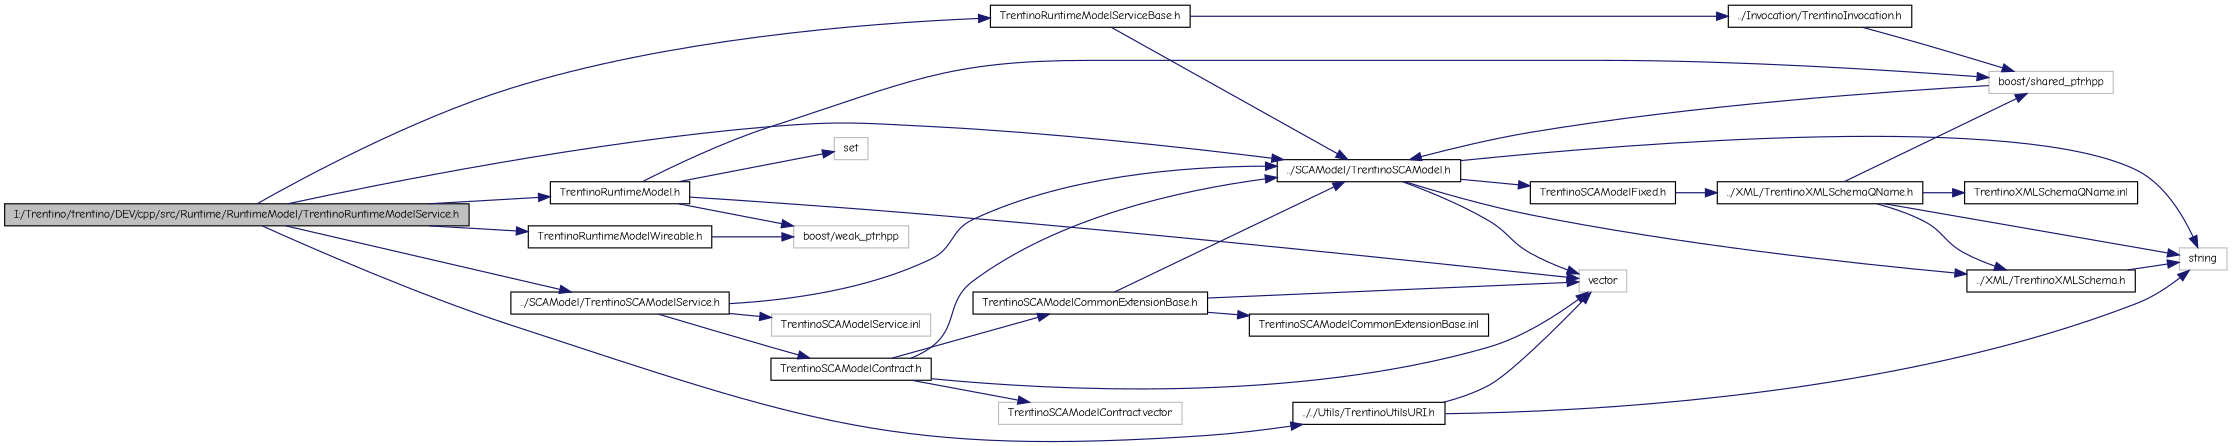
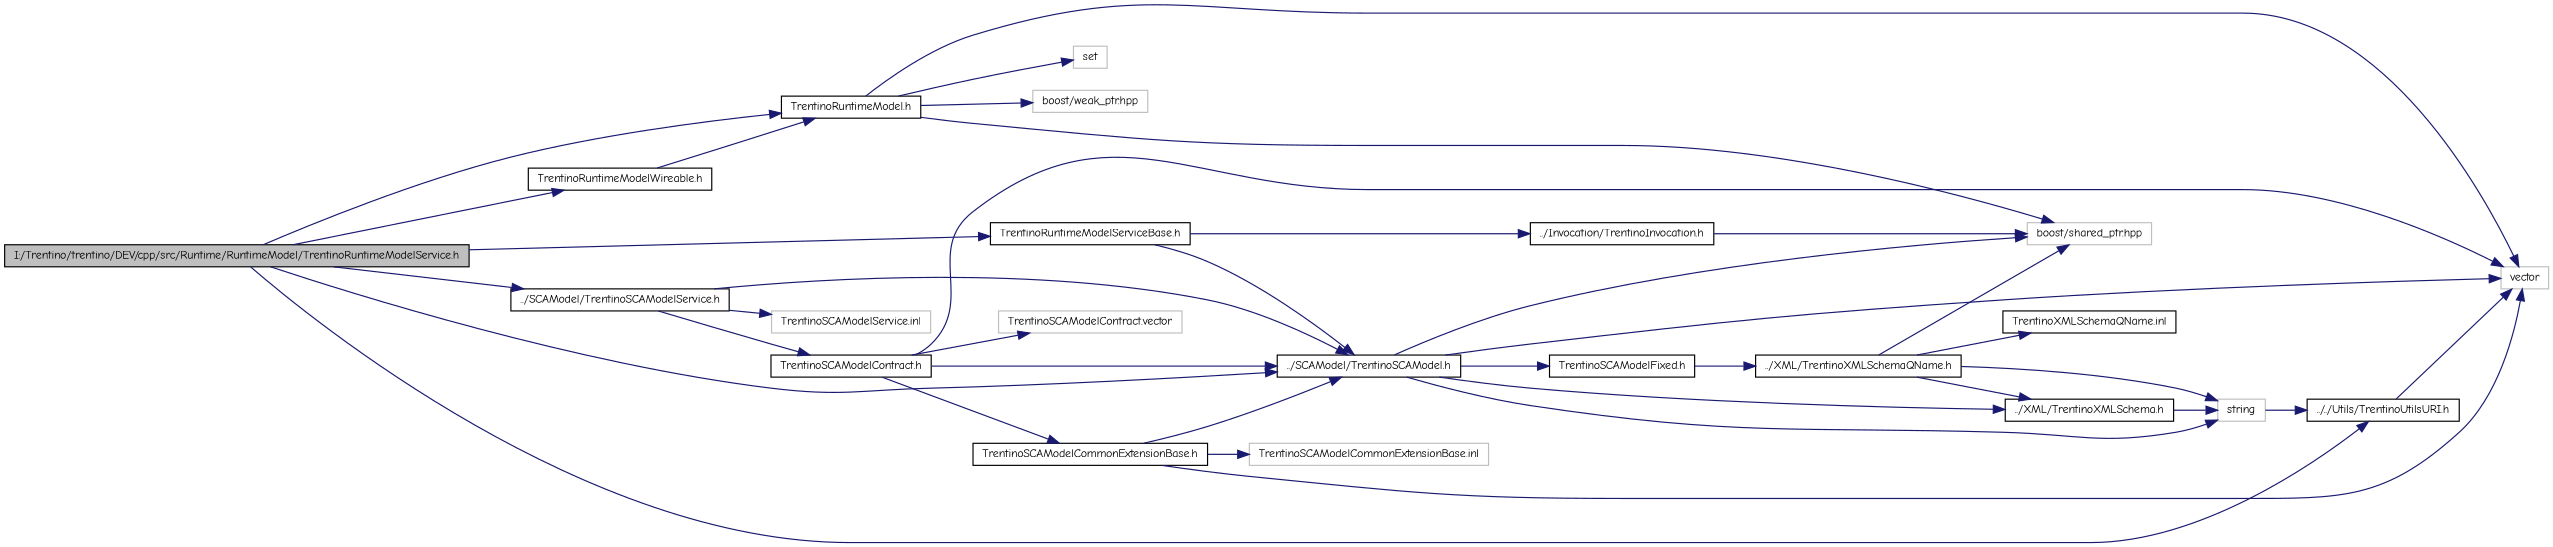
edge "boost/shared_ptr.hpp" -> "../SCAModel/TrentinoSCAModel.h": reversed
edge "TrentinoRuntimeModelWireable.h" -> "boost/weak_ptr.hpp": now "TrentinoRuntimeModelWireable.h" -> "TrentinoRuntimeModel.h"
node "TrentinoSCAModelCommonExtensionBase.inl": color black -> grey75
edge "../../Utils/TrentinoUtilsURI.h" -> "string": reversed
